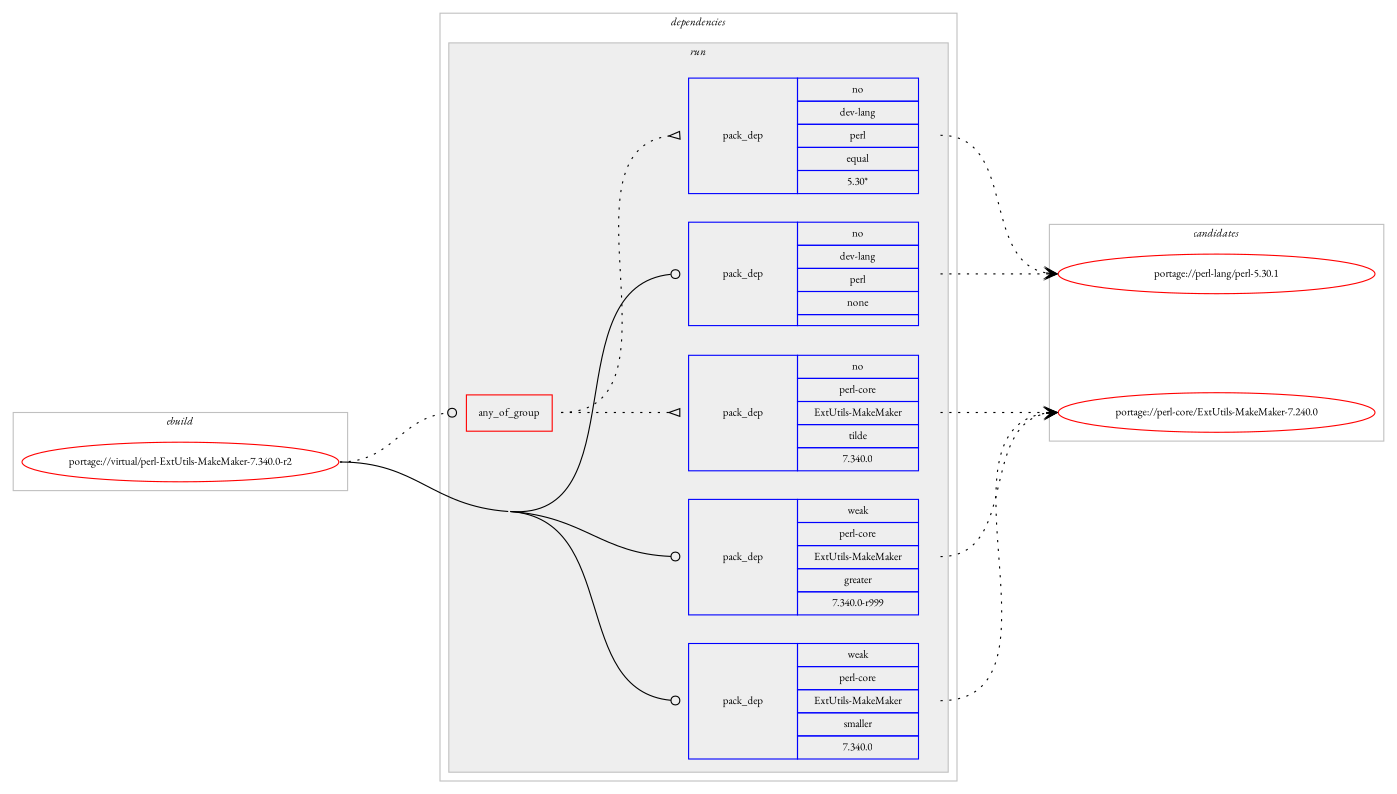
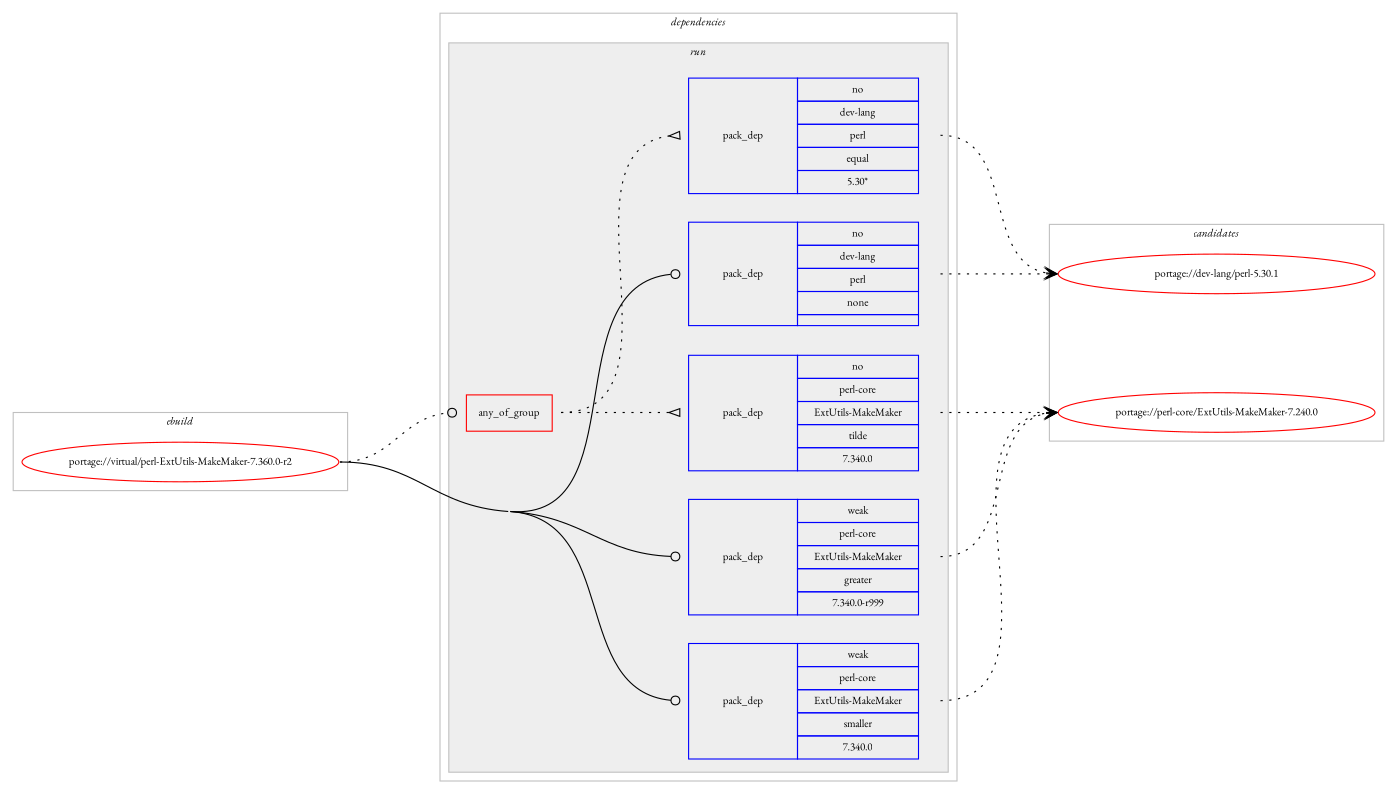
node "portage://perl-lang/perl-5.30.1": label "portage://perl-lang/perl-5.30.1" -> "portage://dev-lang/perl-5.30.1"
node "portage://virtual/perl-ExtUtils-MakeMaker-7.340.0-r2": label "portage://virtual/perl-ExtUtils-MakeMaker-7.340.0-r2" -> "portage://virtual/perl-ExtUtils-MakeMaker-7.360.0-r2"
